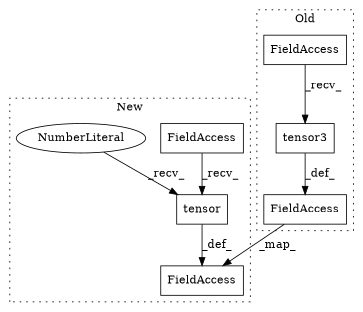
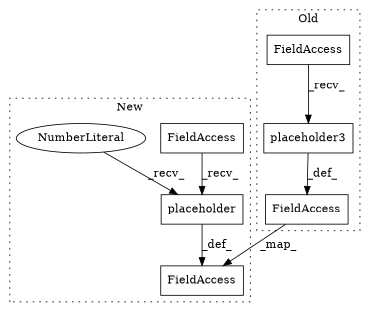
node "tensor3": label "tensor3" -> "placeholder3"
node "tensor": label "tensor" -> "placeholder"
